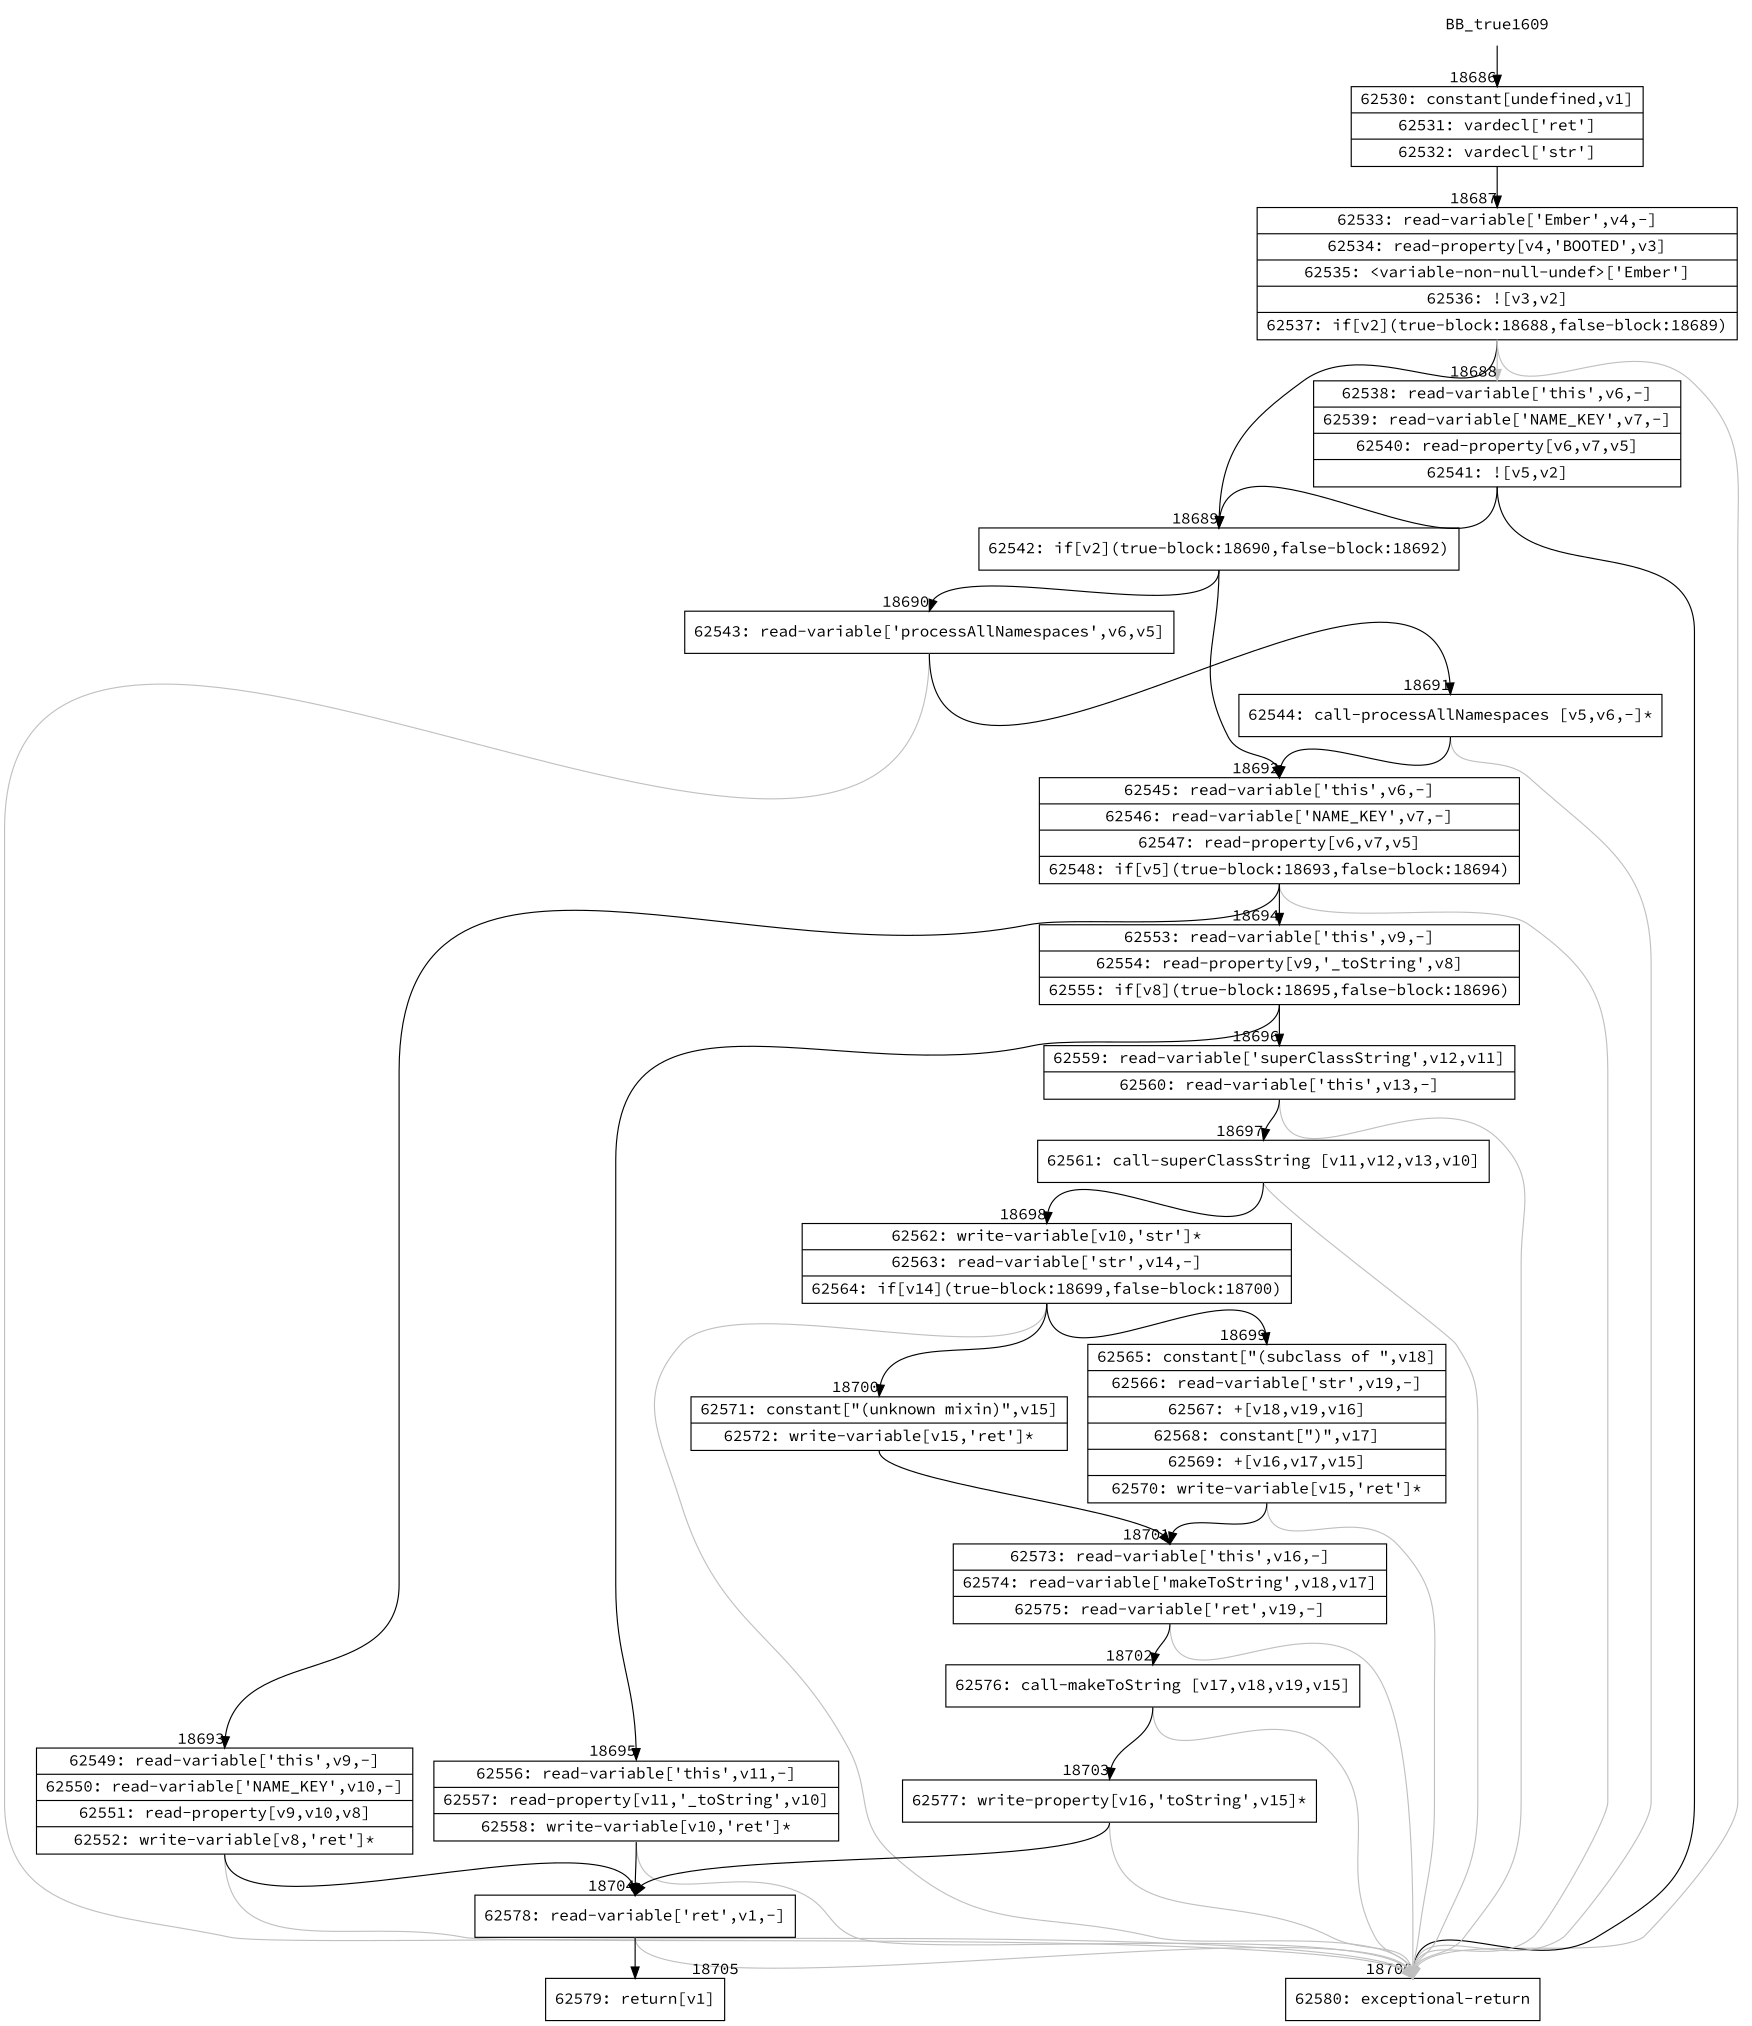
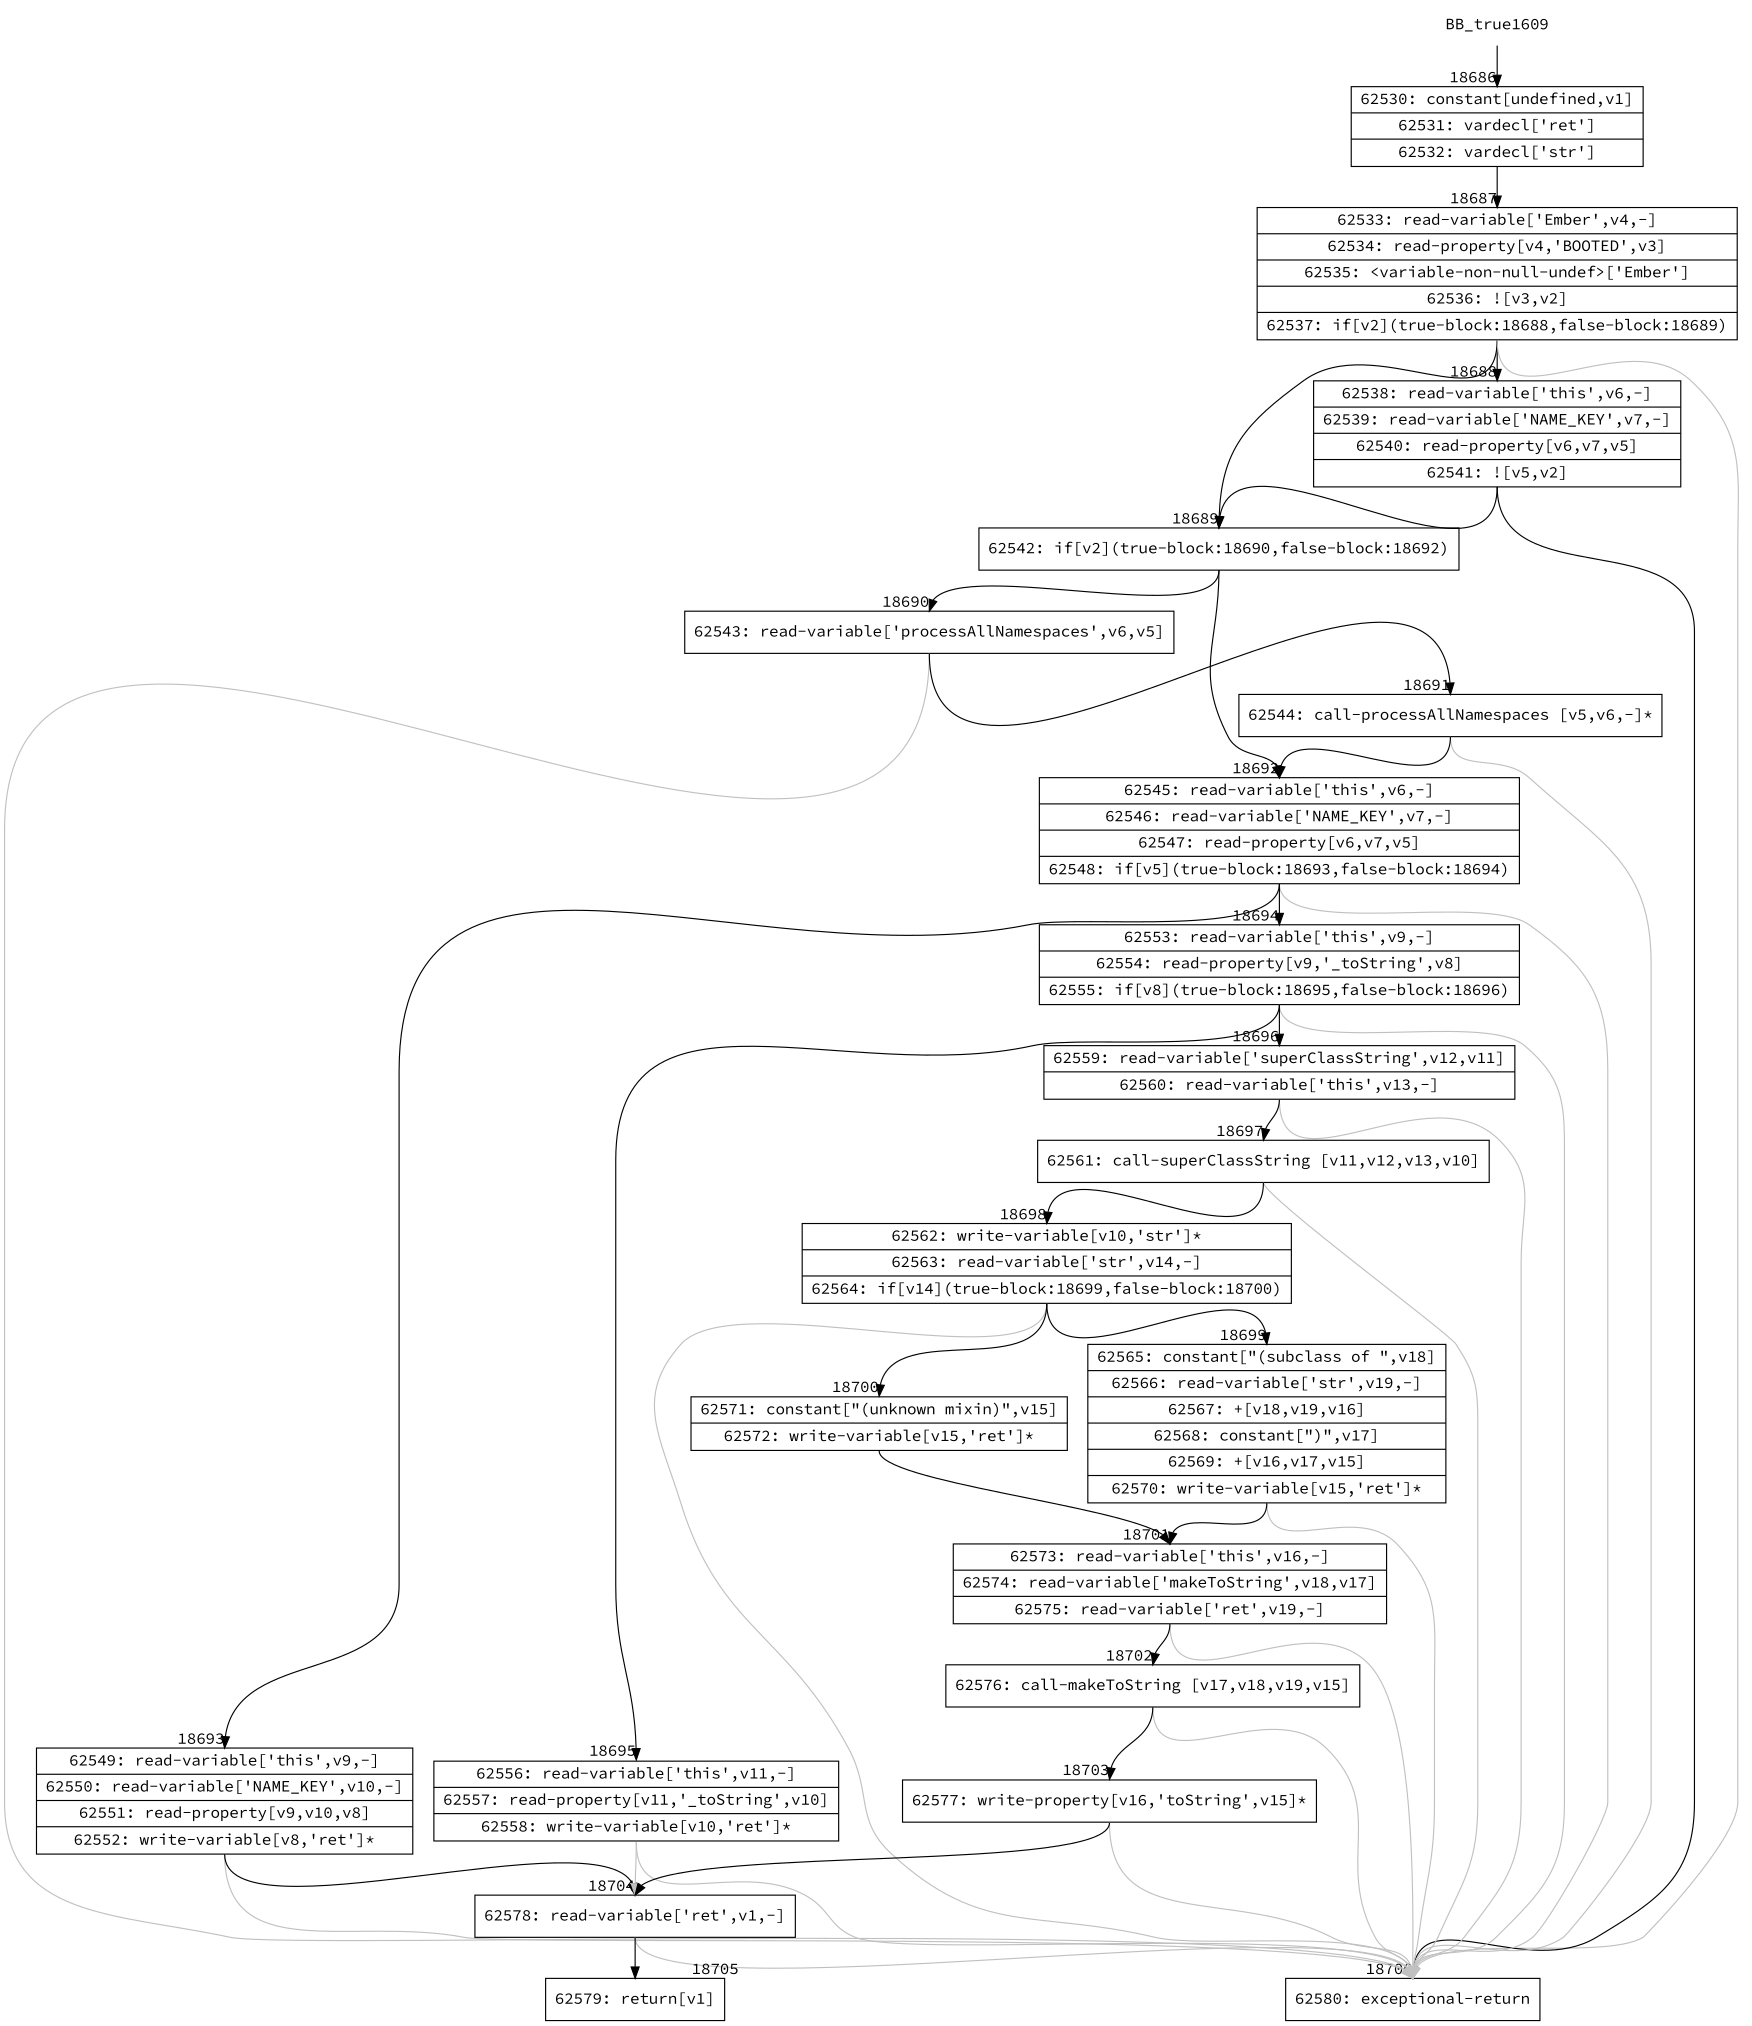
edge "62533: read-variable['Ember',v4,-]" -> "62538: read-variable['this',v6,-]": color gray -> black
edge "62553: read-variable['this',v9,-]" -> "62580: exceptional-return": added
edge "62556: read-variable['this',v11,-]" -> "62578: read-variable['ret',v1,-]": color black -> gray
